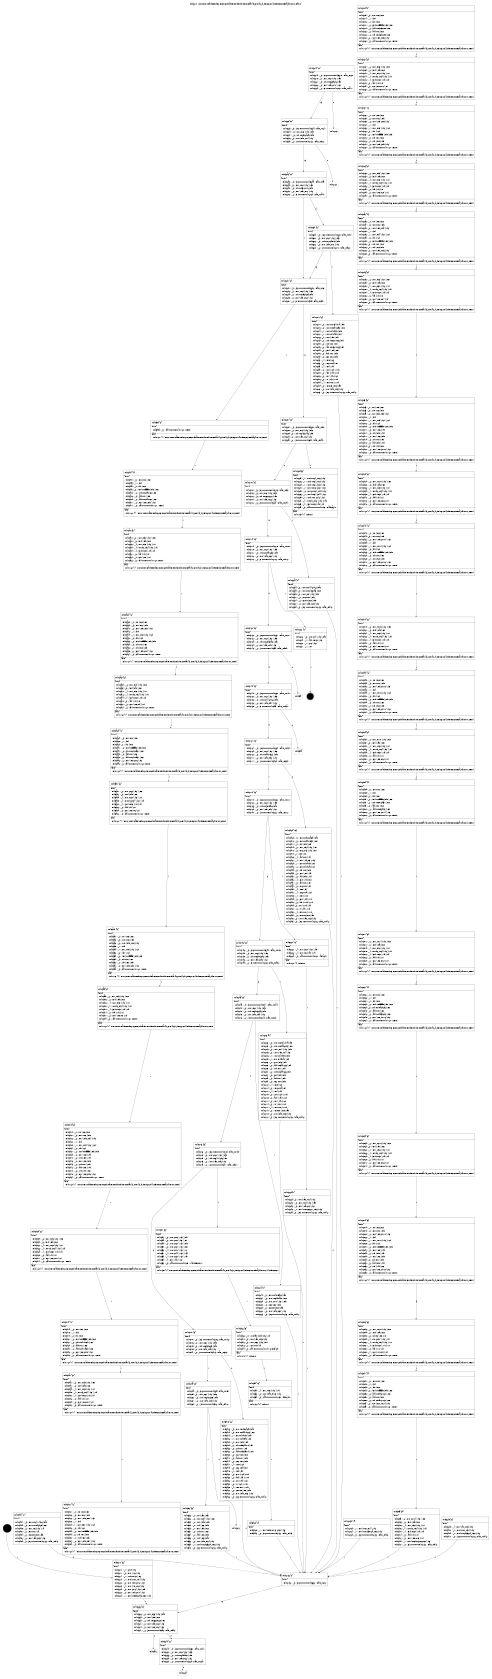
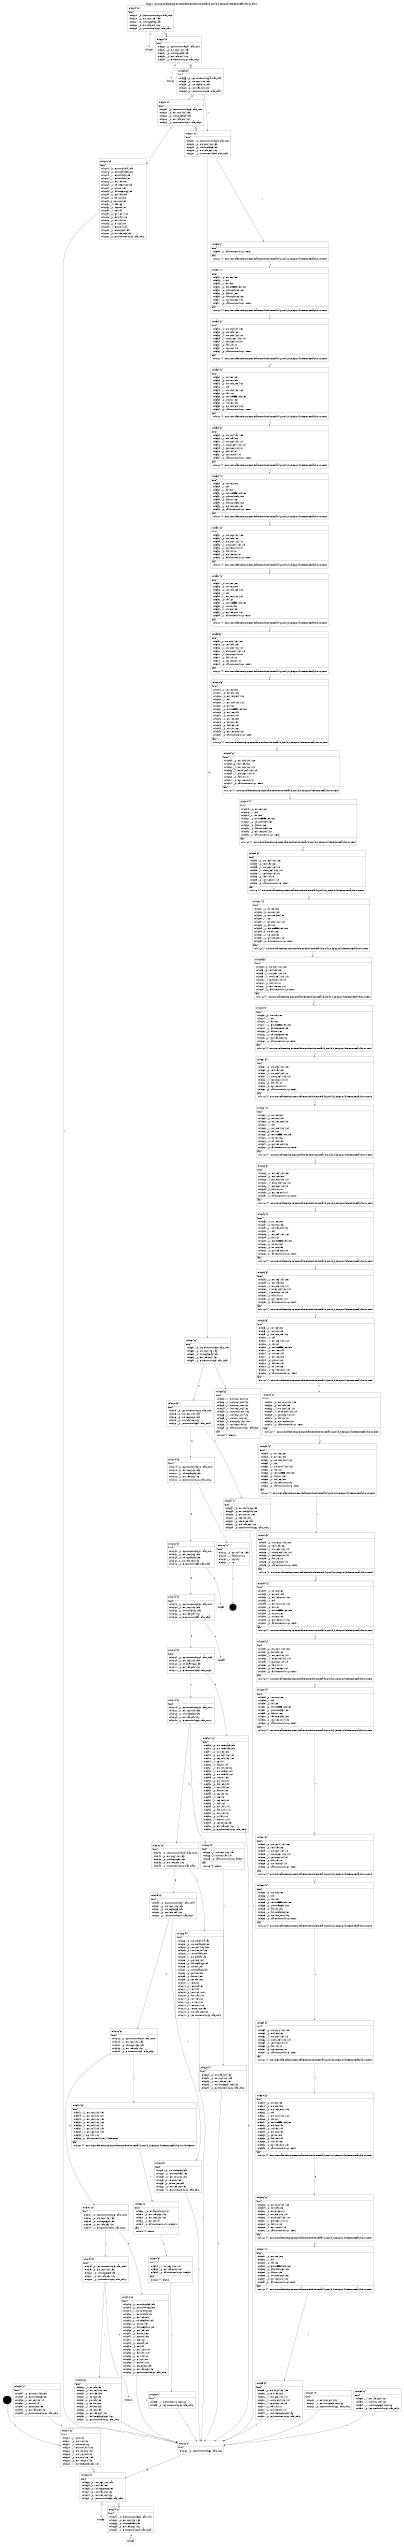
node "0x405bef [32]": added
